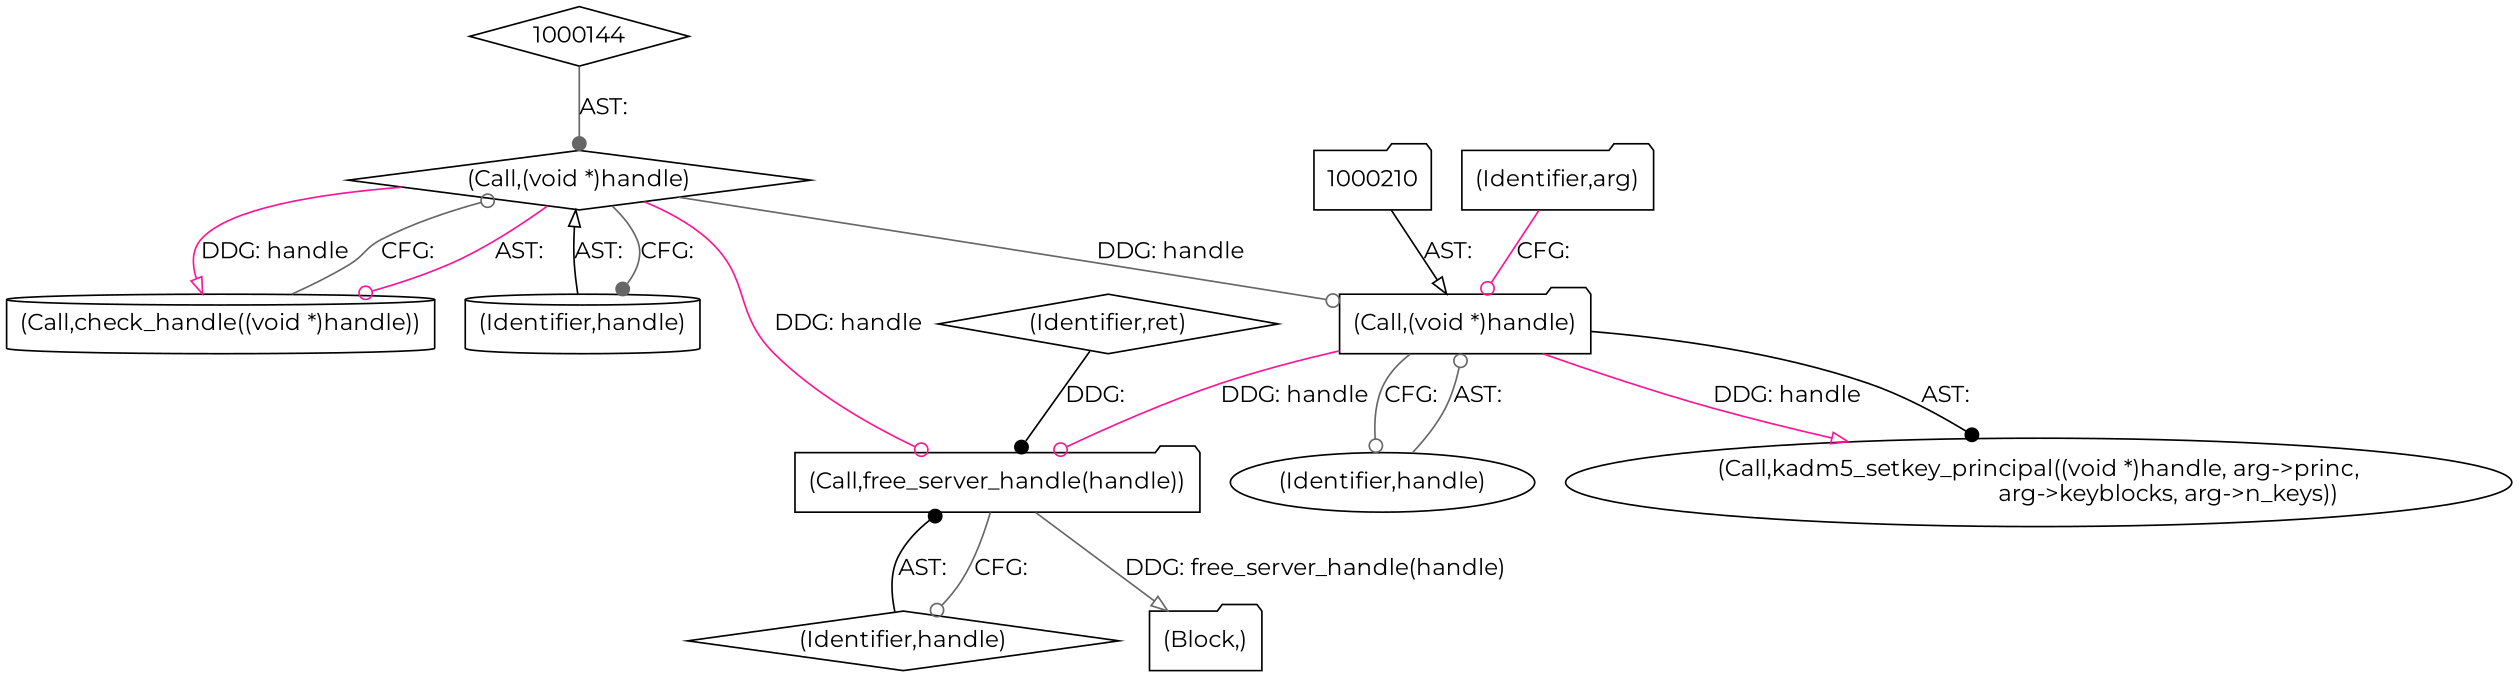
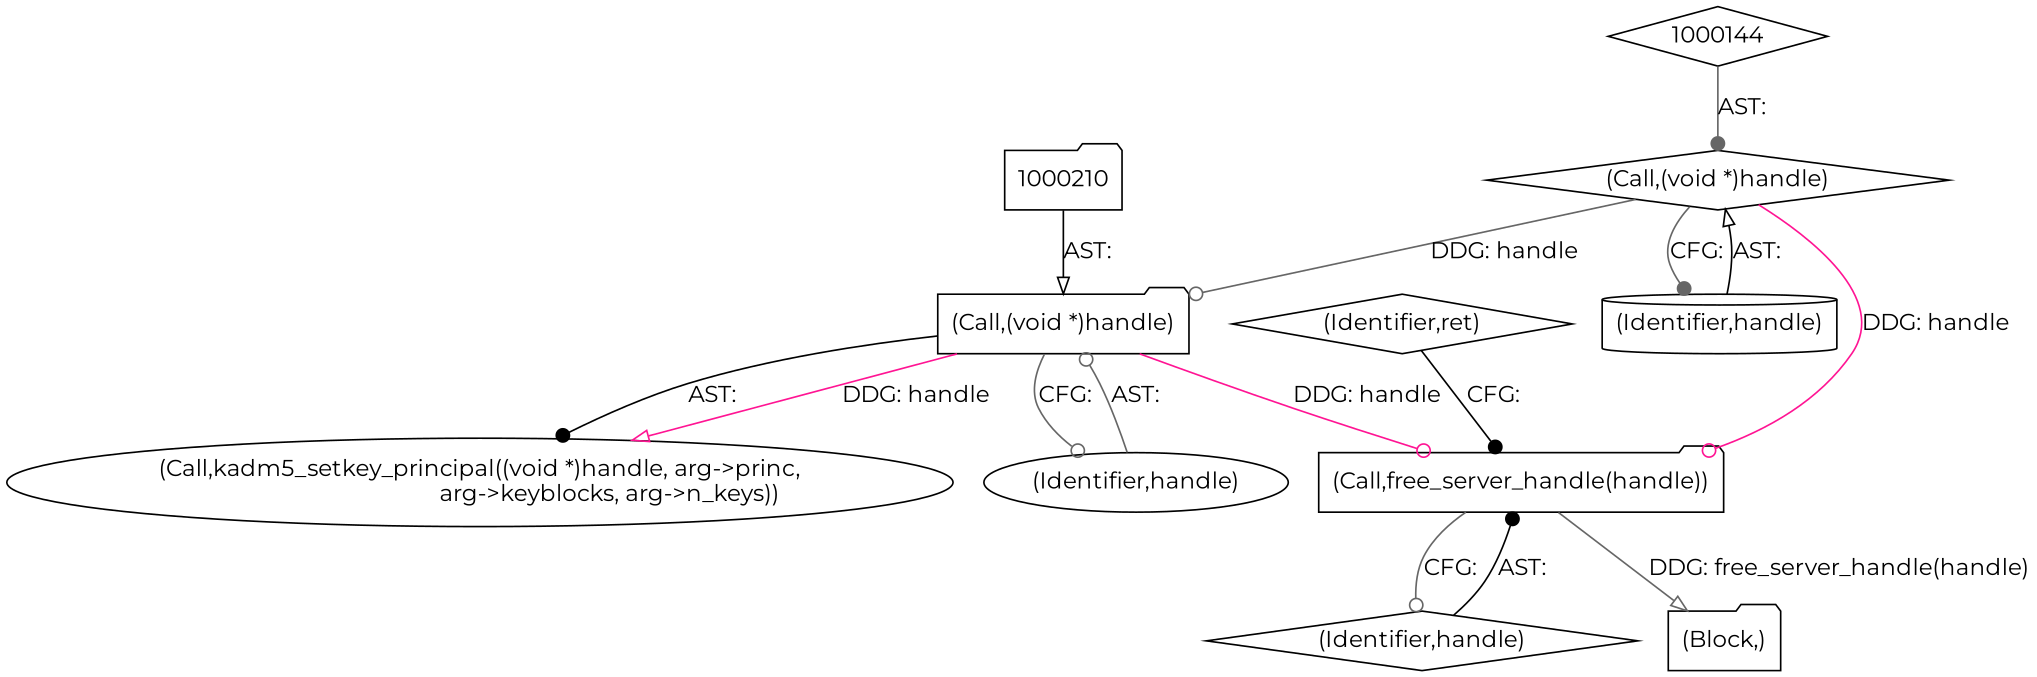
node "(Identifier,arg)": removed
node "(Call,check_handle((void *)handle))": removed
edge "(Identifier,ret)" -> "(Call,free_server_handle(handle))": label "DDG: " -> "CFG: "
